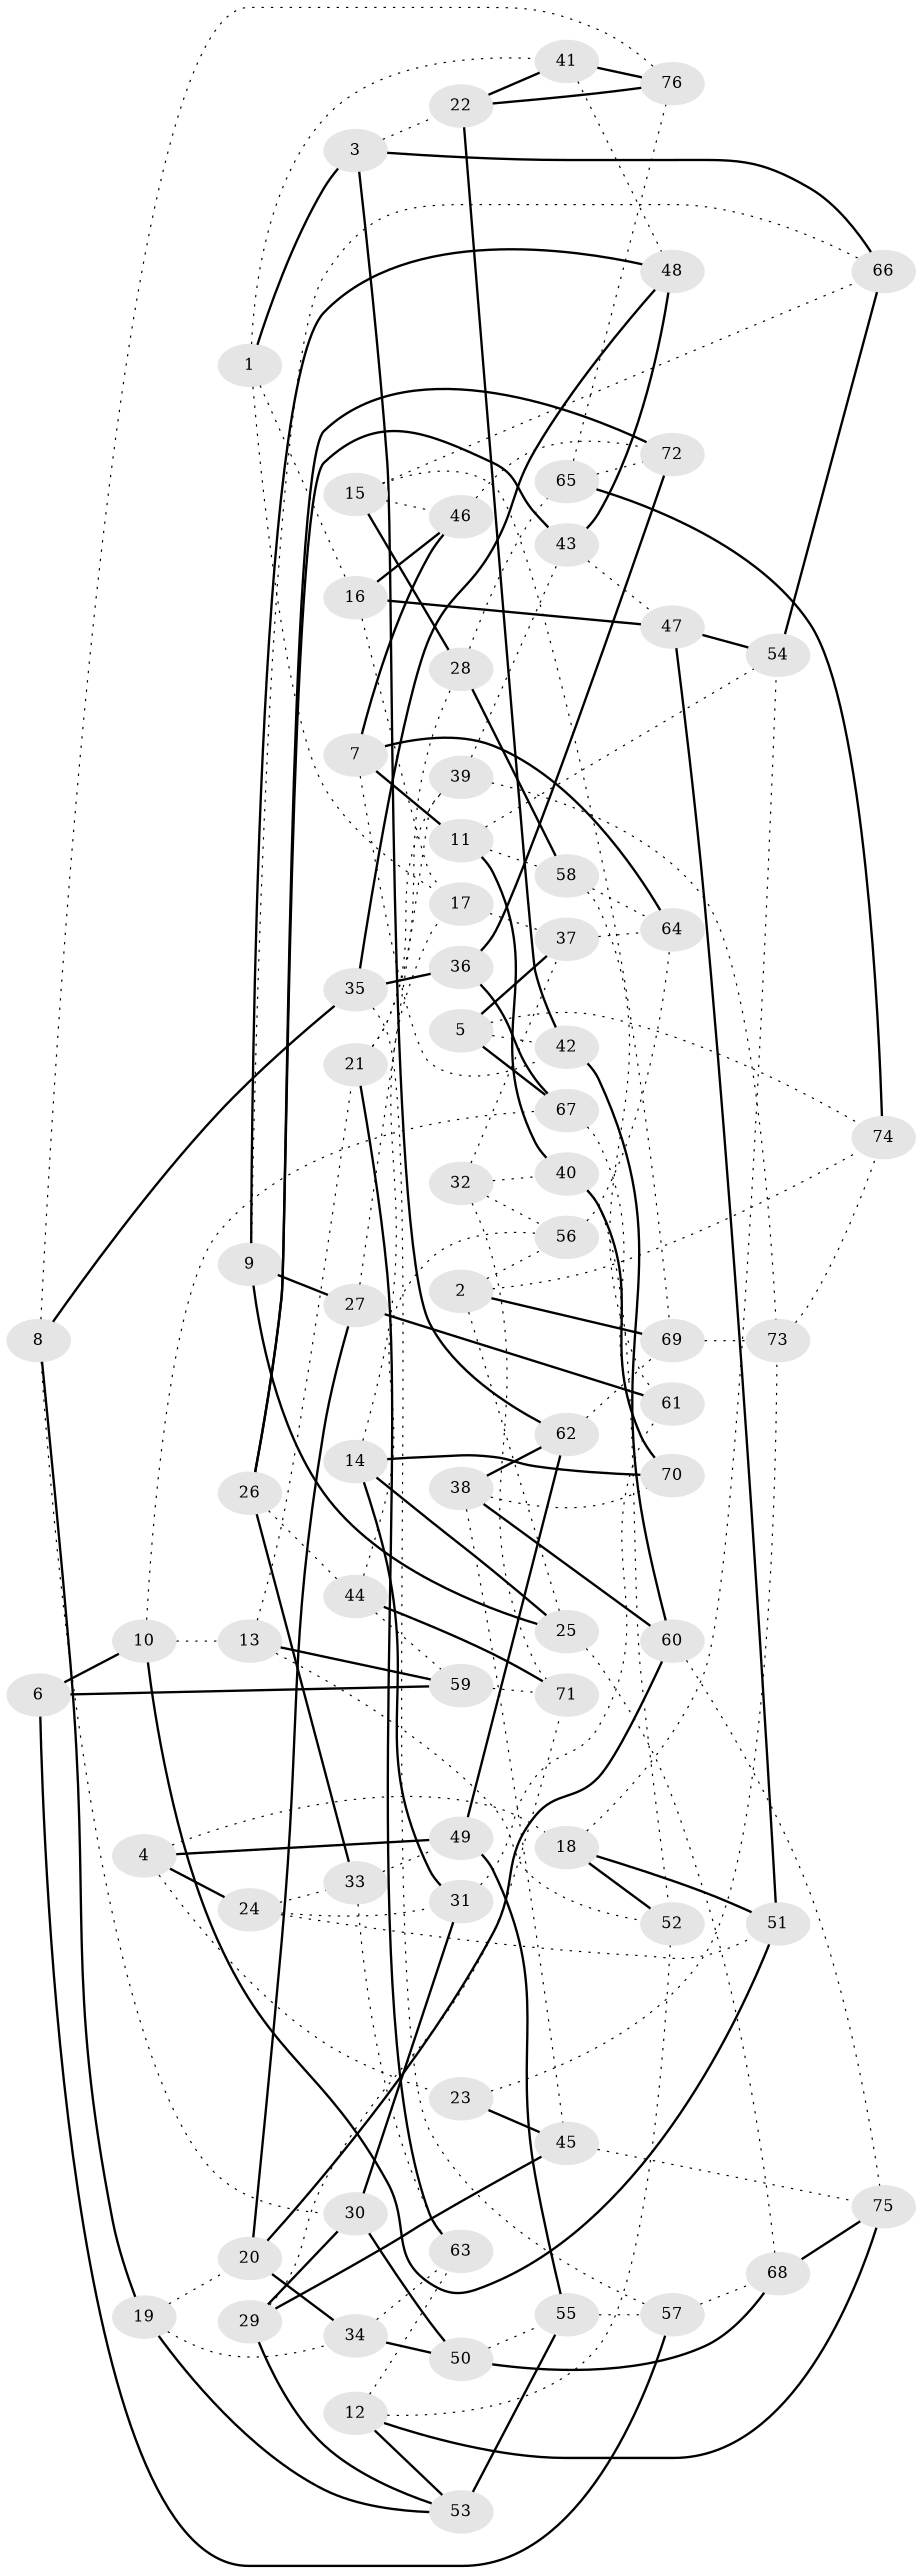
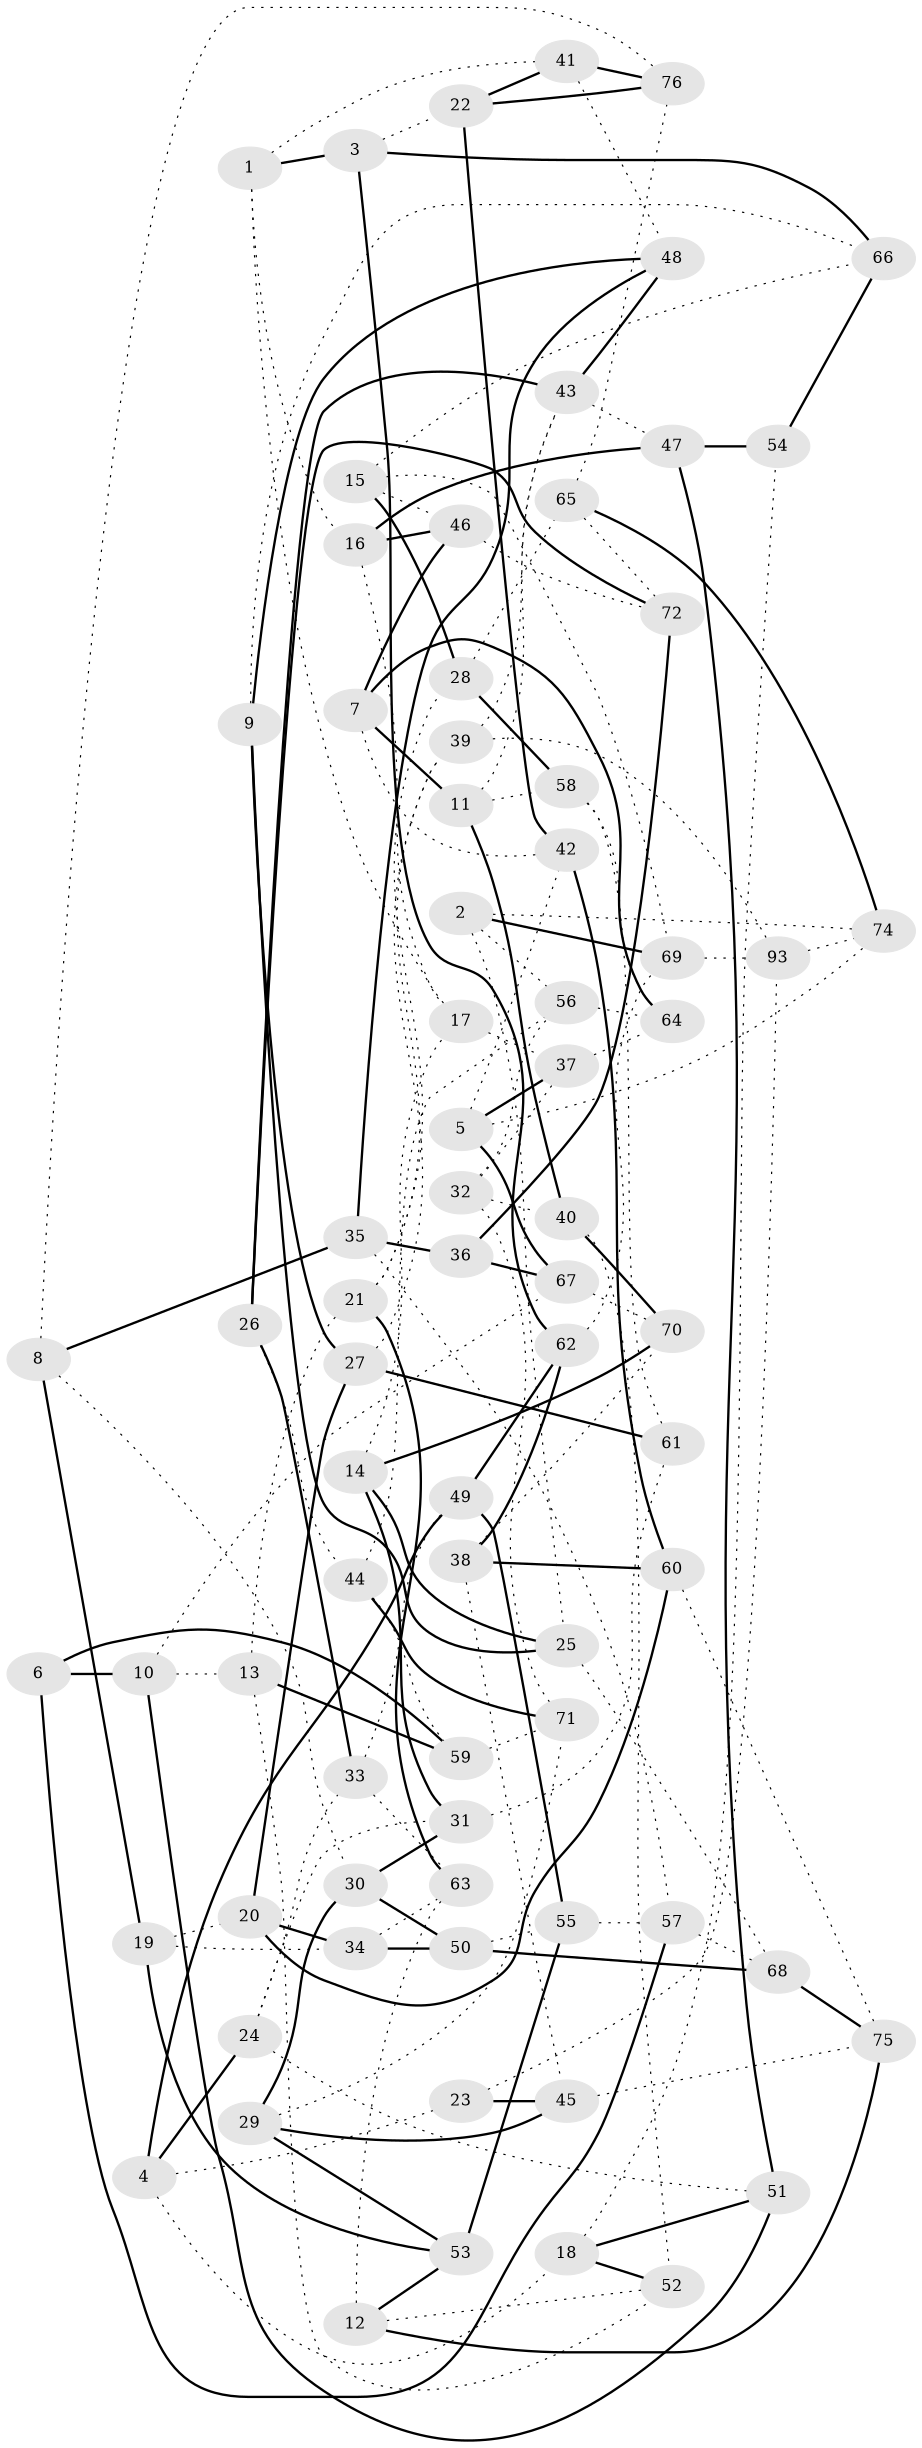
edge "54" -- "11": now "43" -- "11"
node "73": label "73" -> "93"
